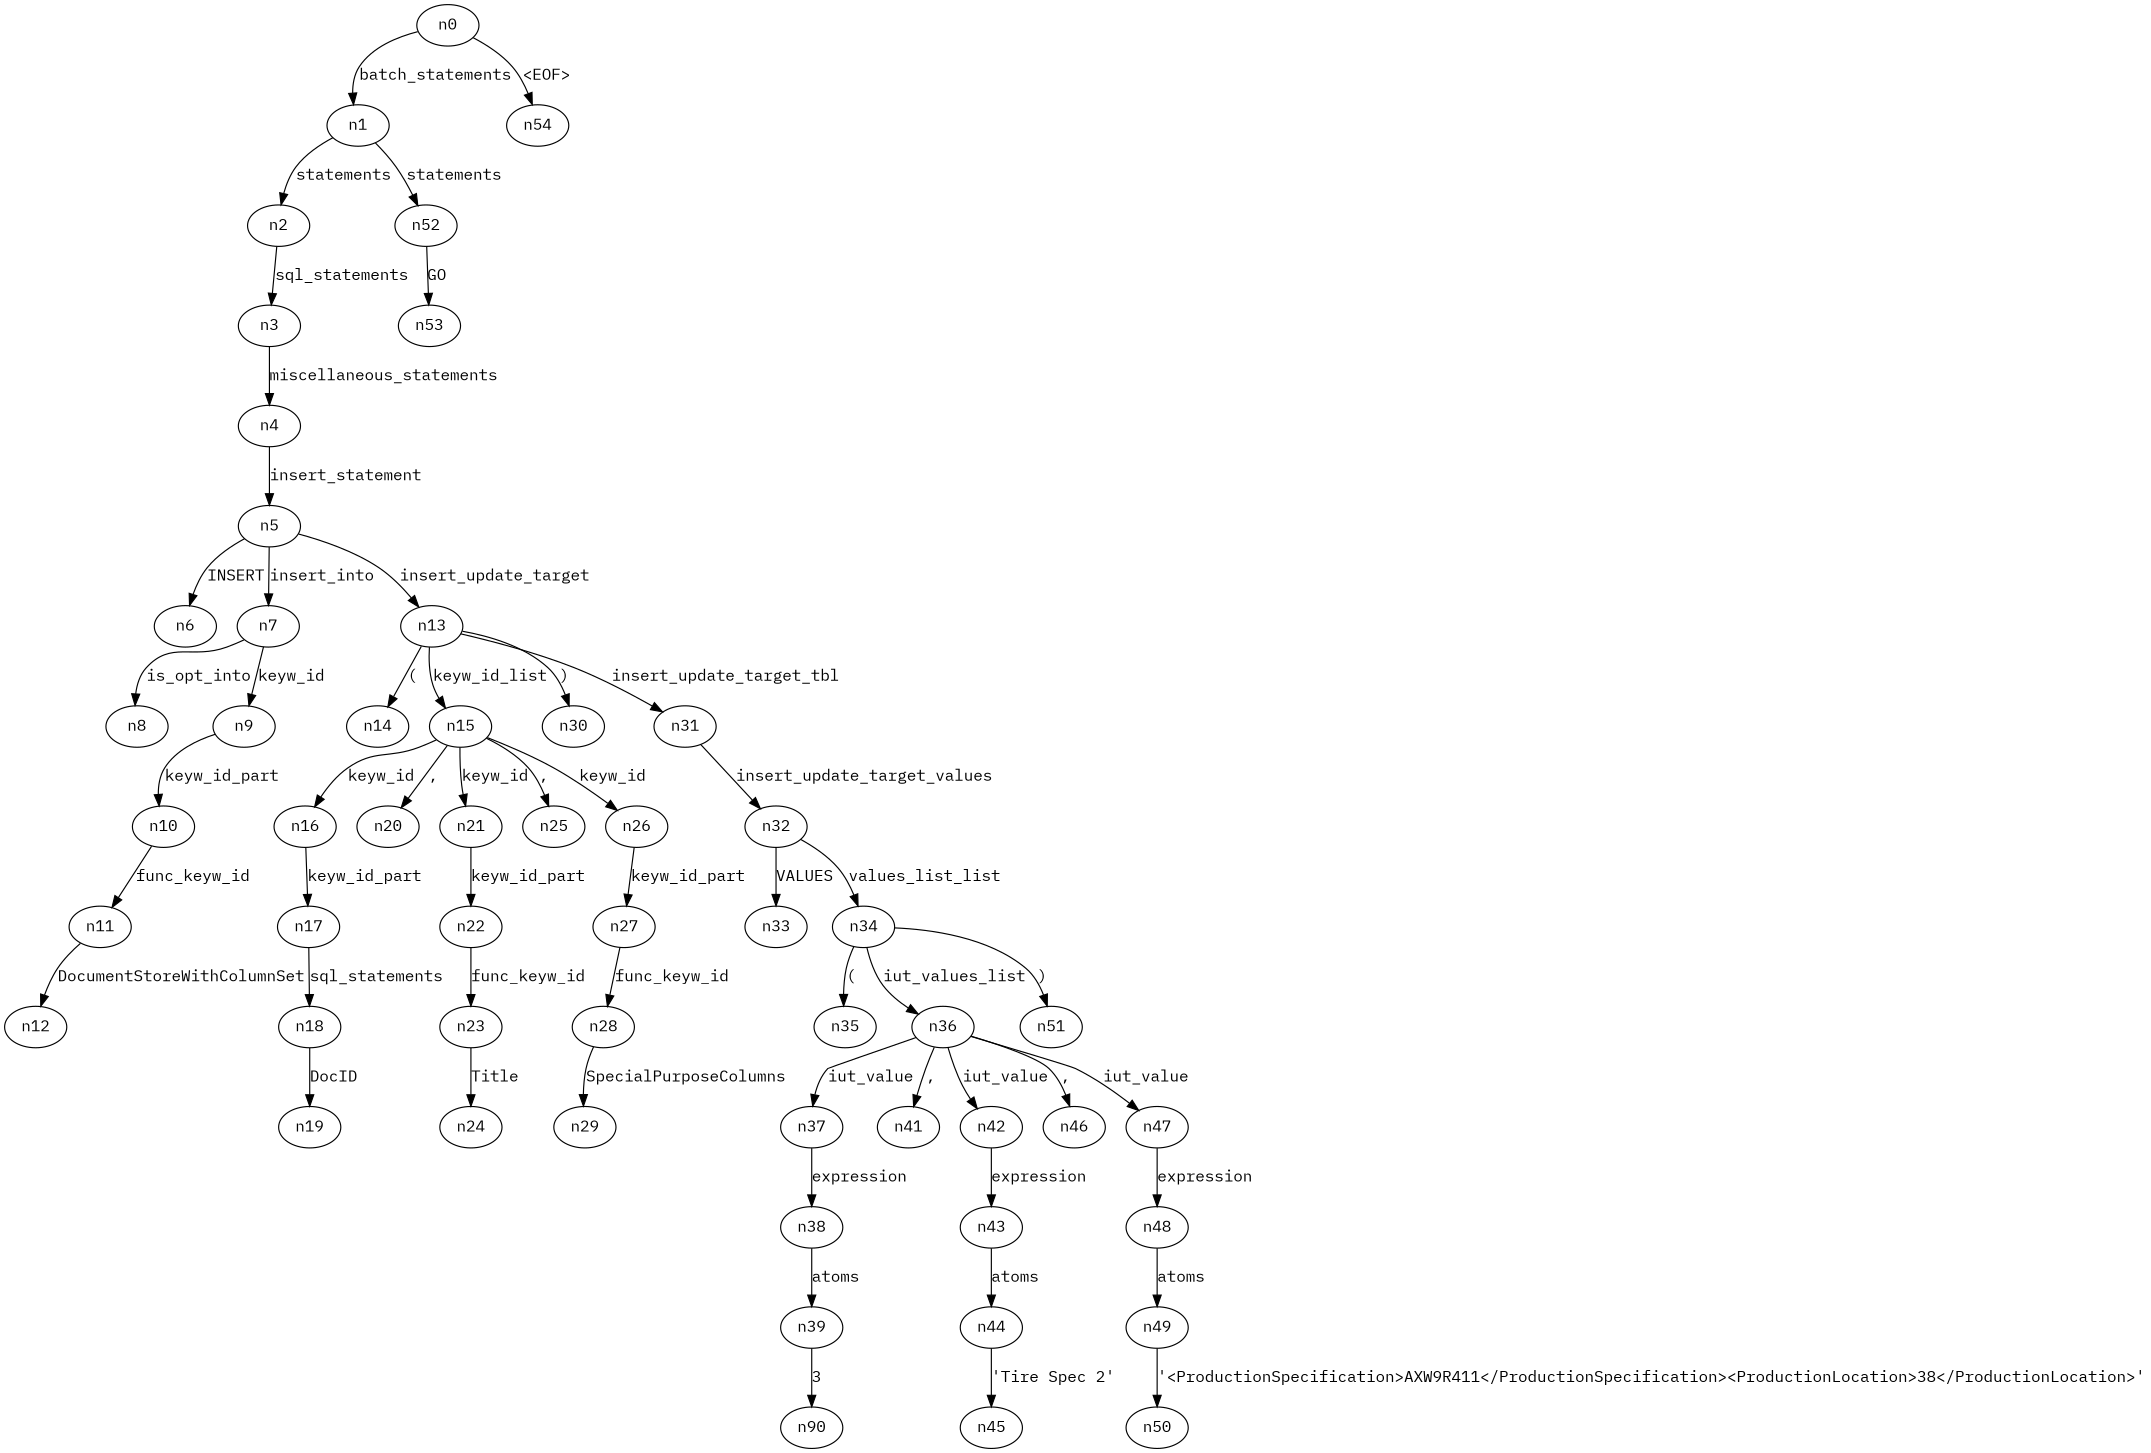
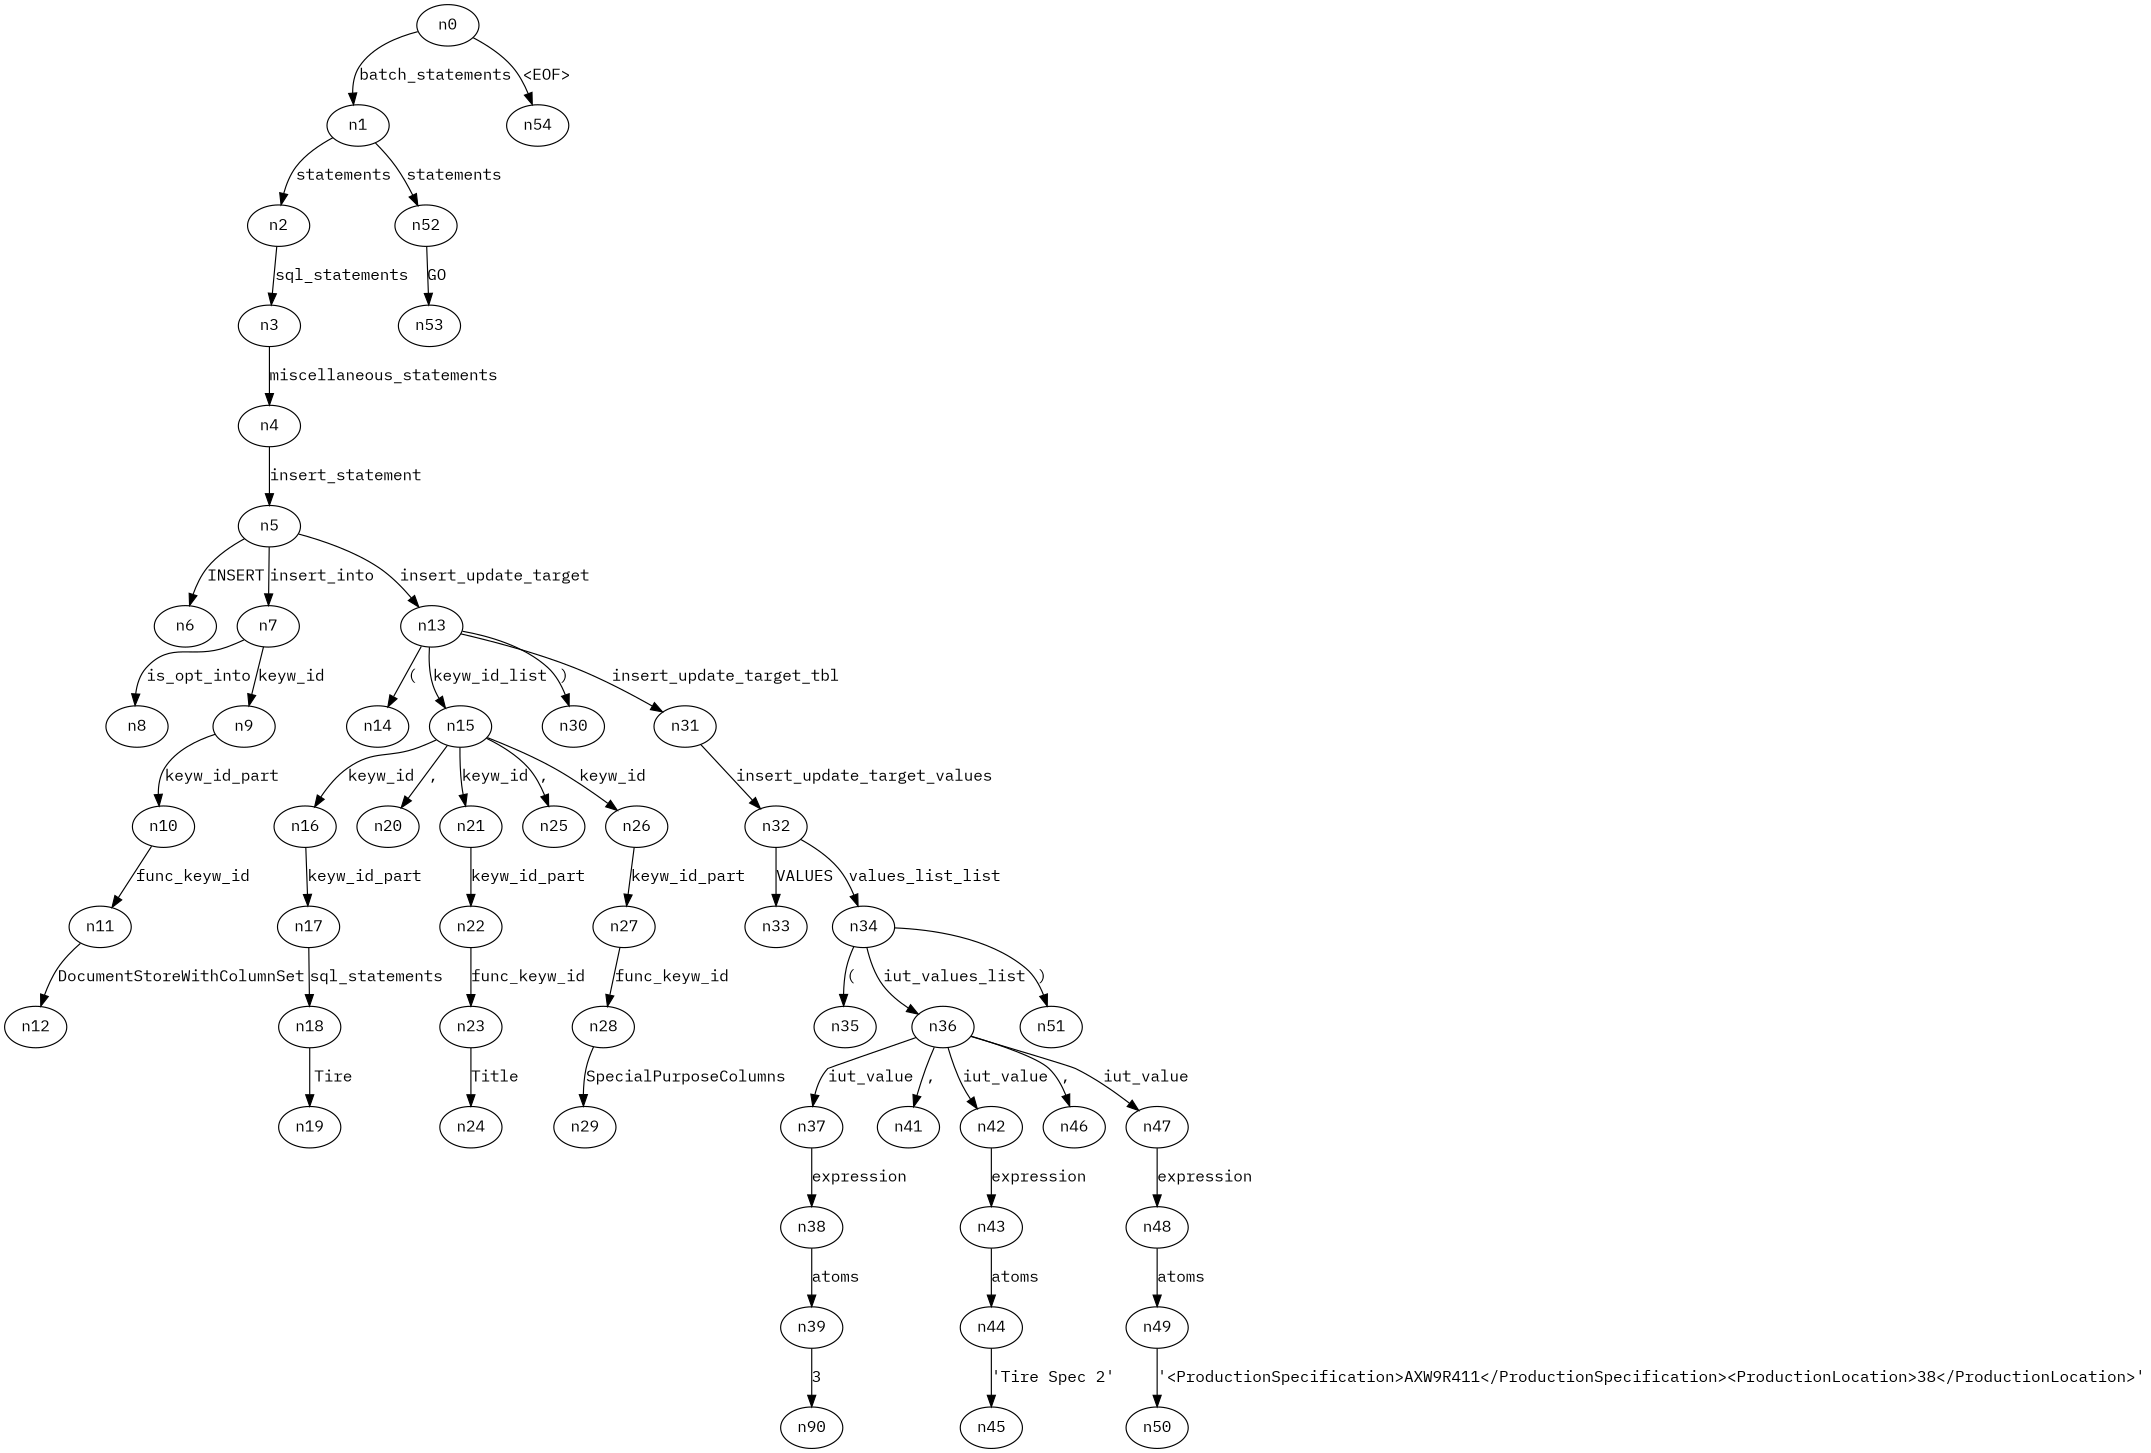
edge "n18" -> "n19": label "DocID" -> "Tire"
